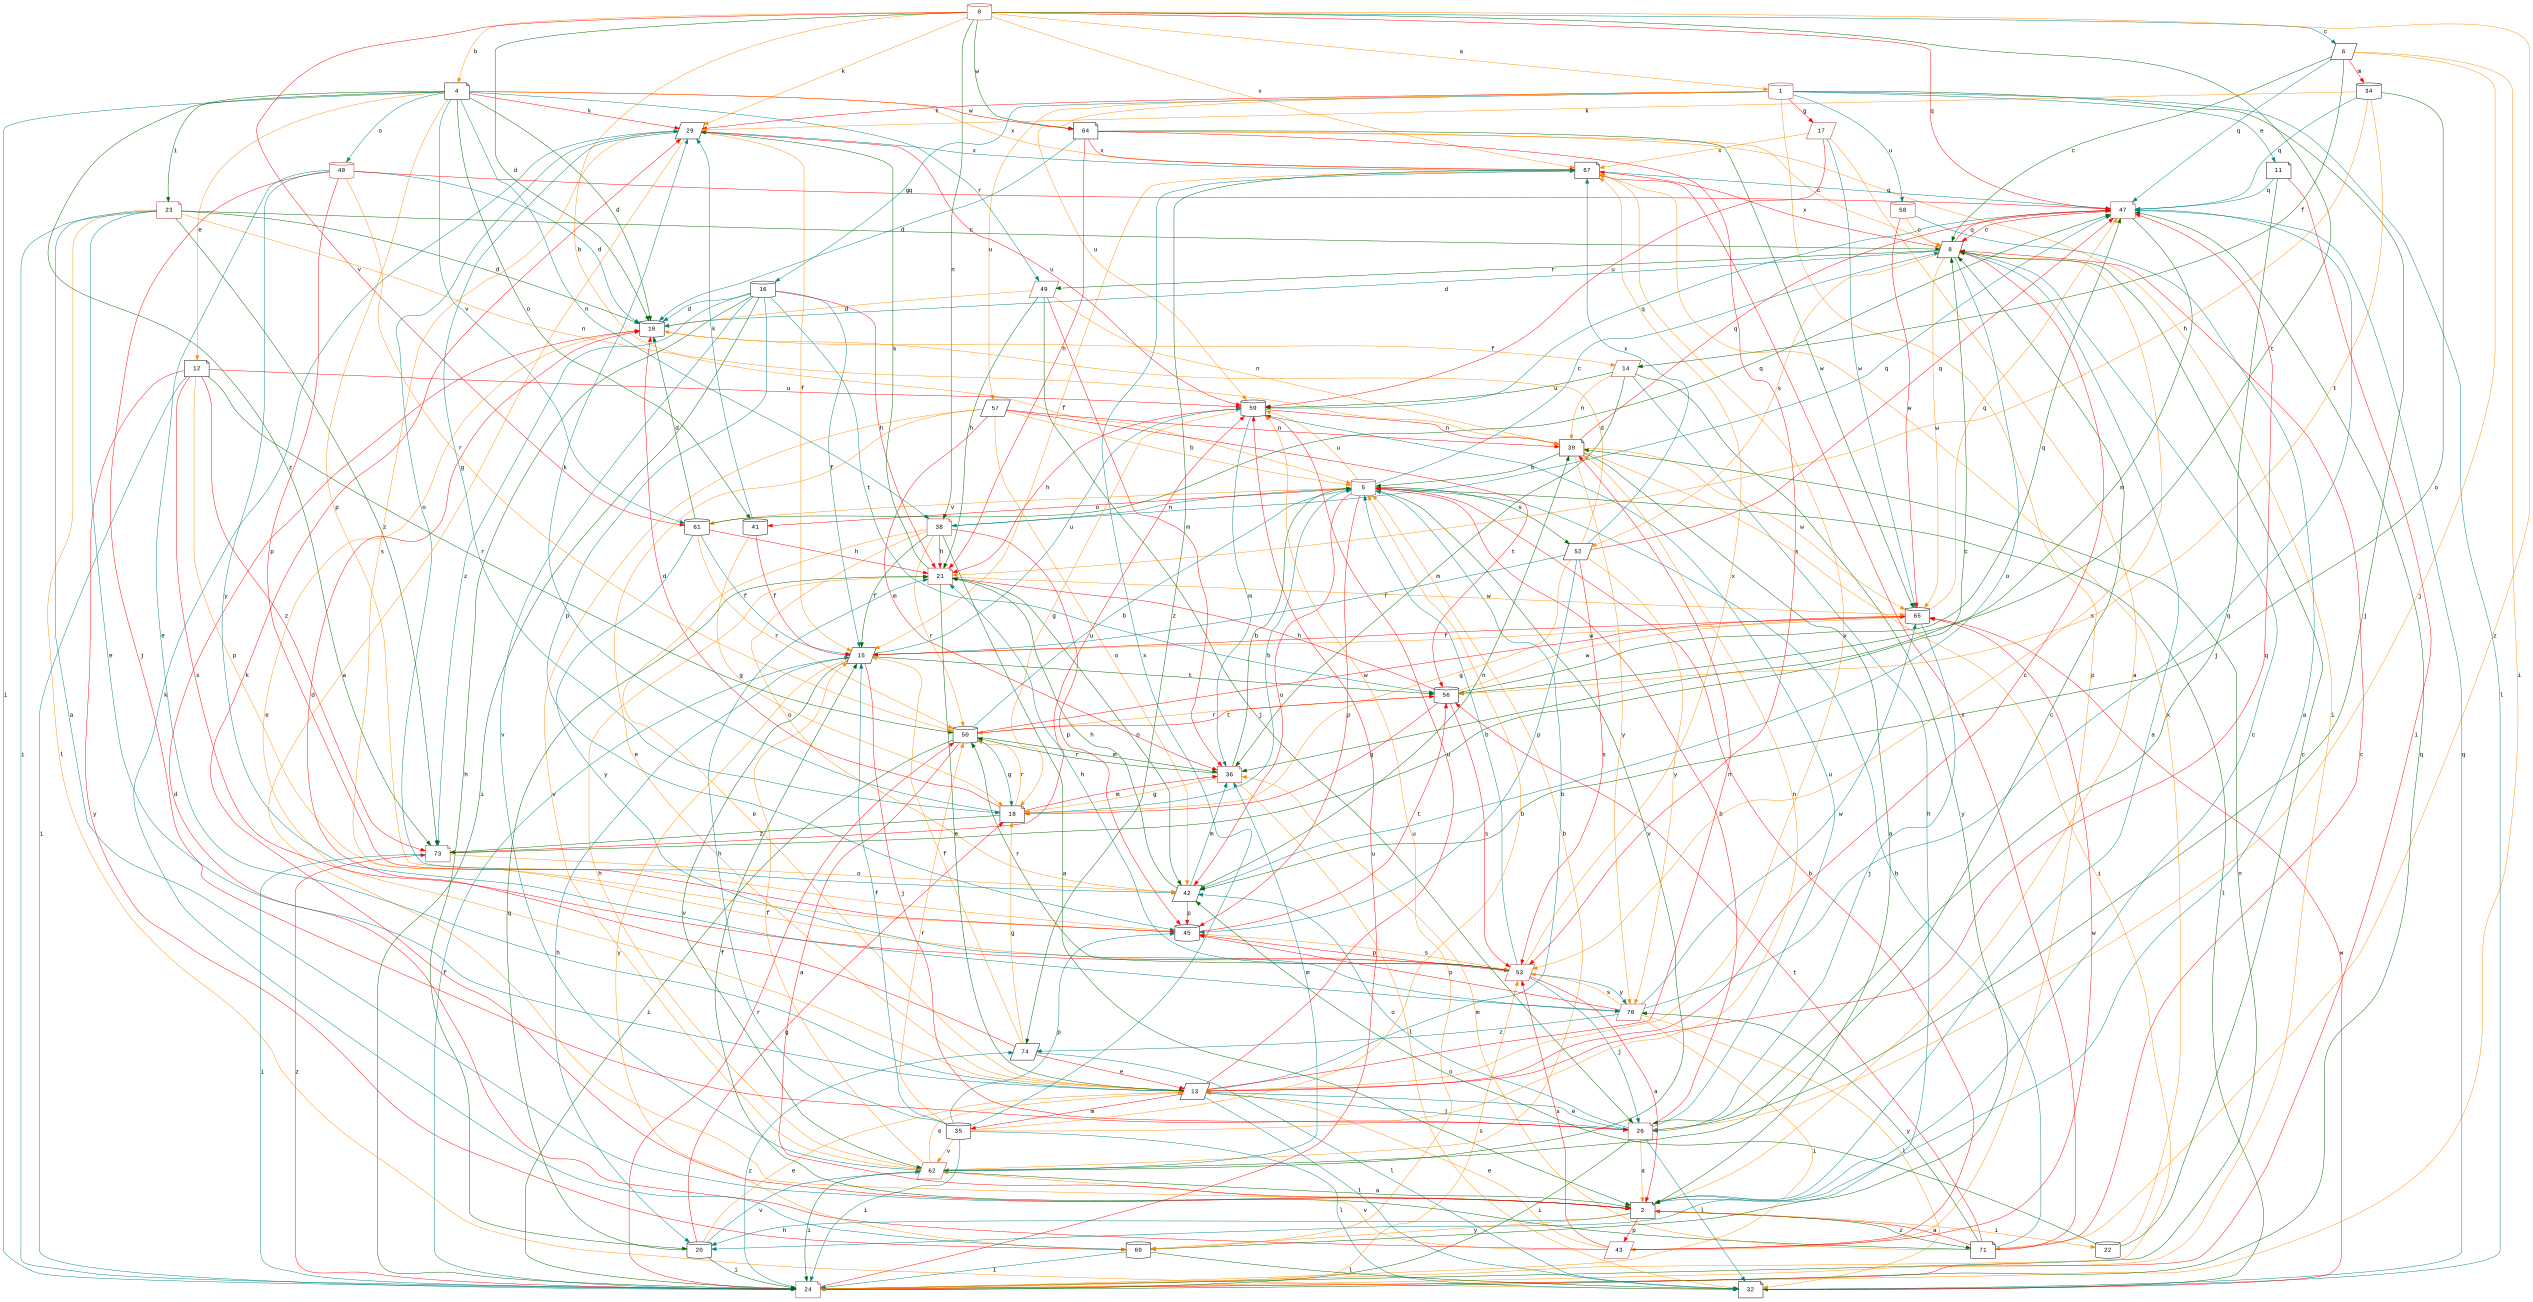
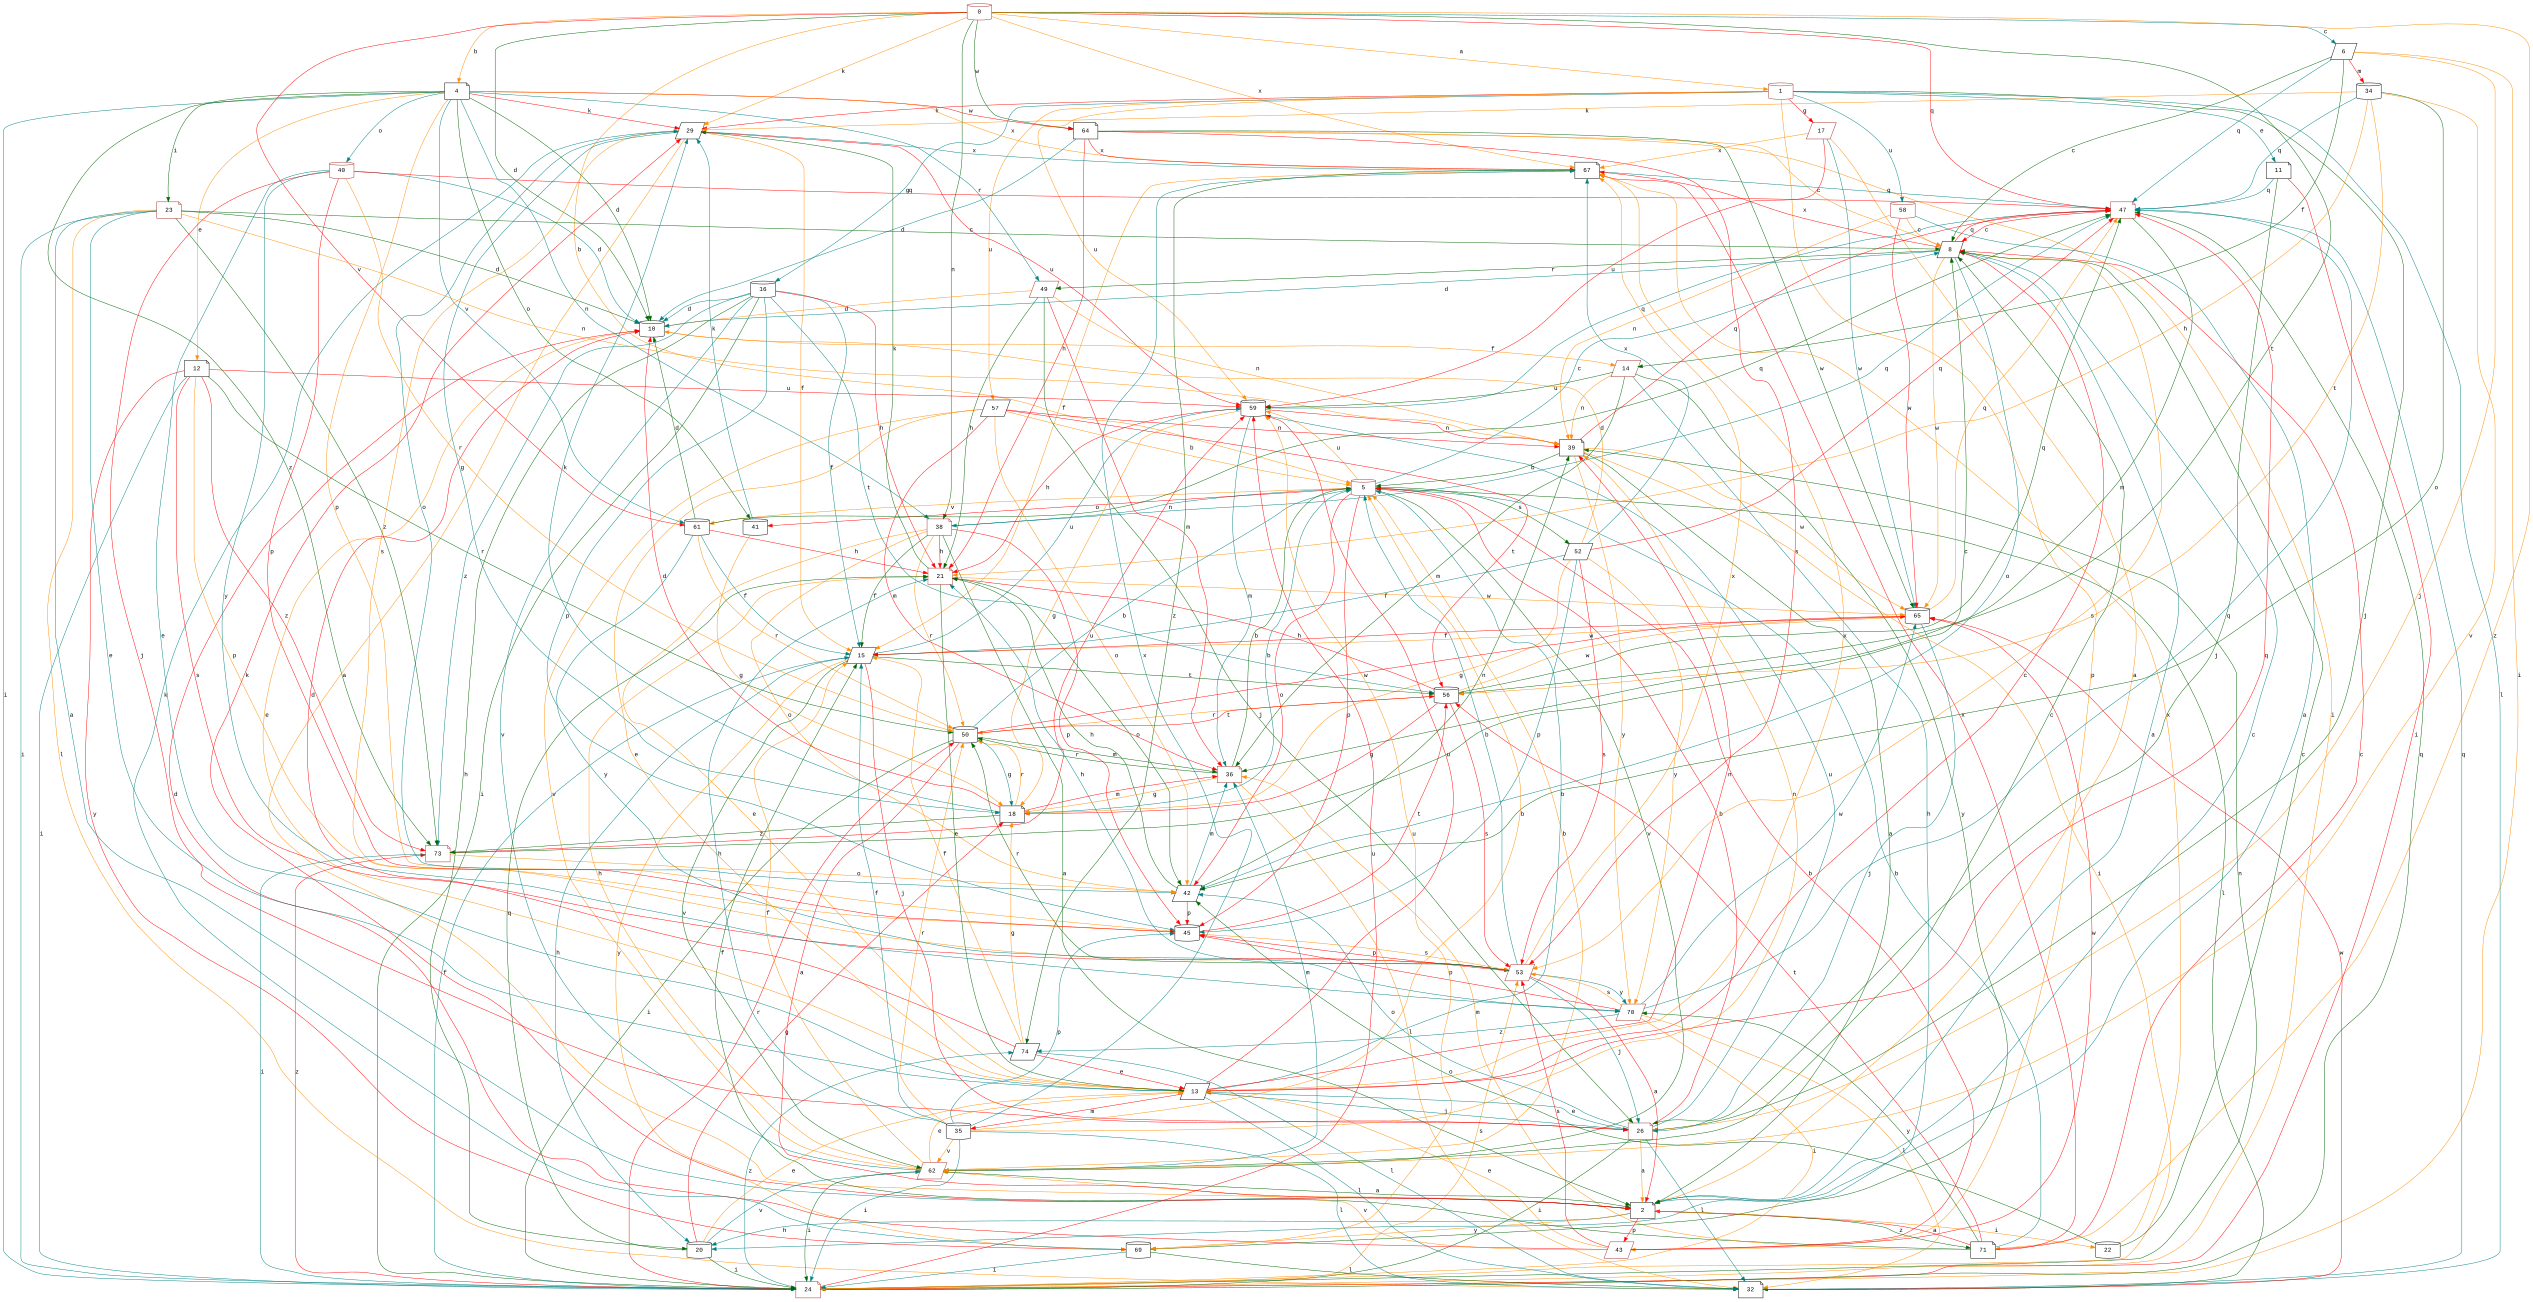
edge "58" -> "39": added, label "n"
edge "8" -> "52": removed, label "s"
edge "41" -> "15": removed, label "f"
edge "34" -> "62": added, label "v"
